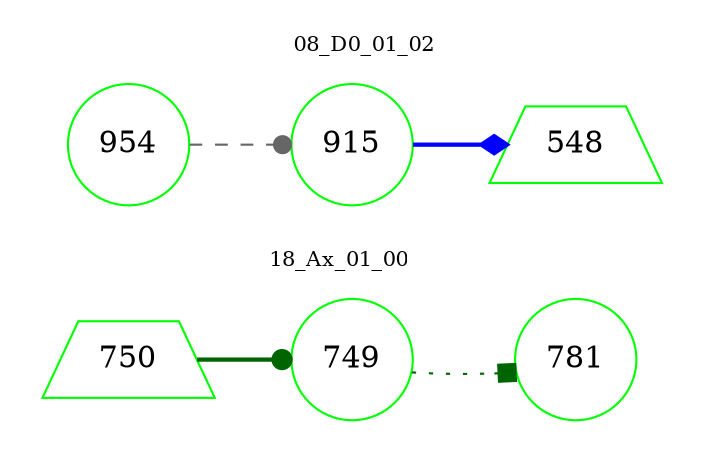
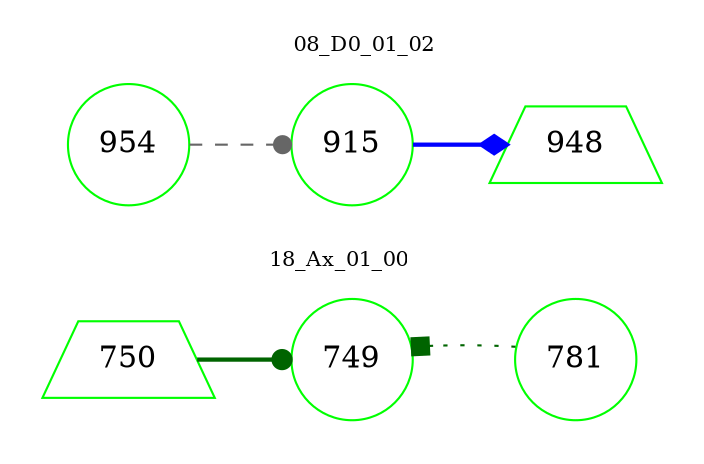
node "548": label "548" -> "948"
edge "749" -> "781": reversed
